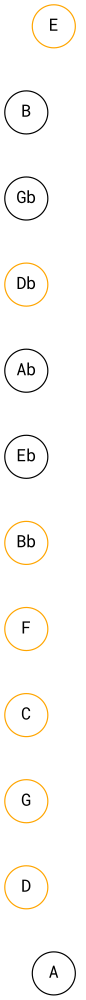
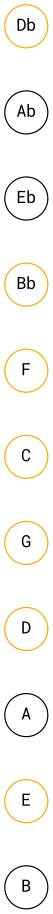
node "Gb": removed
